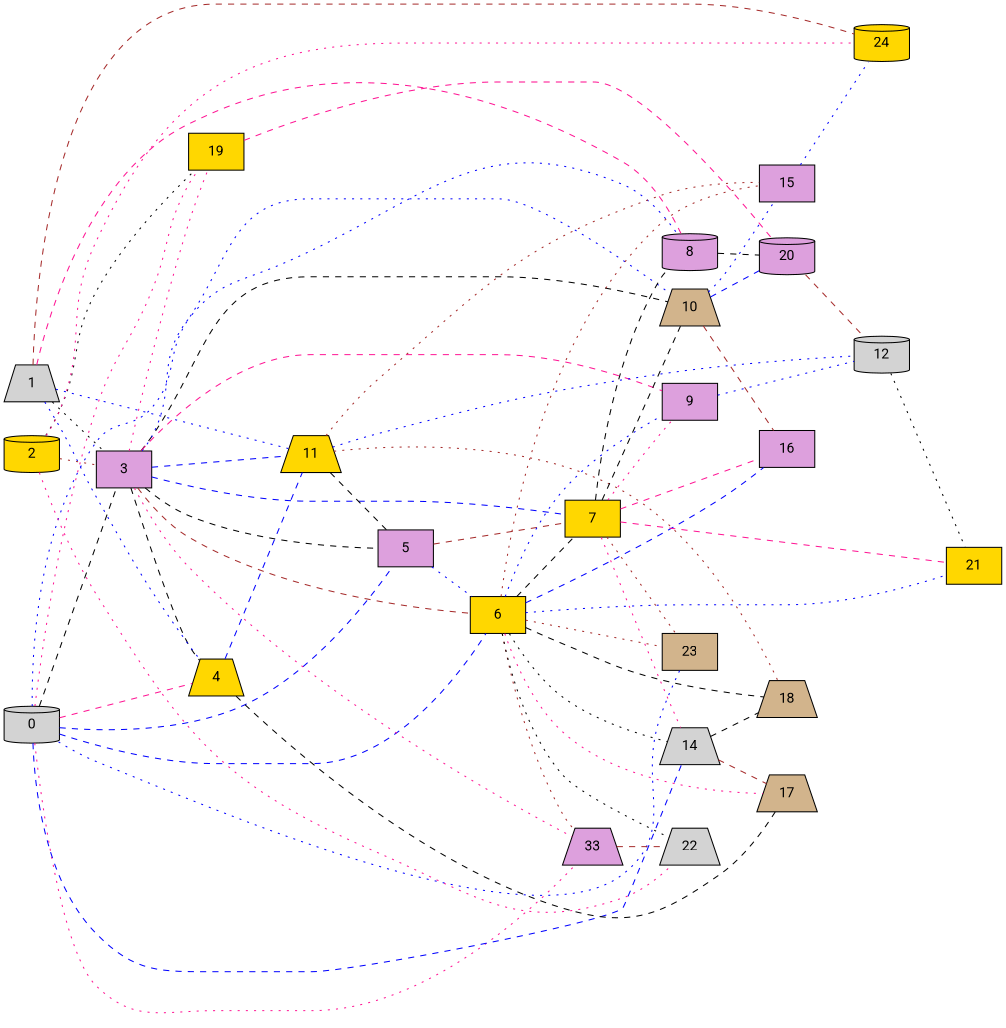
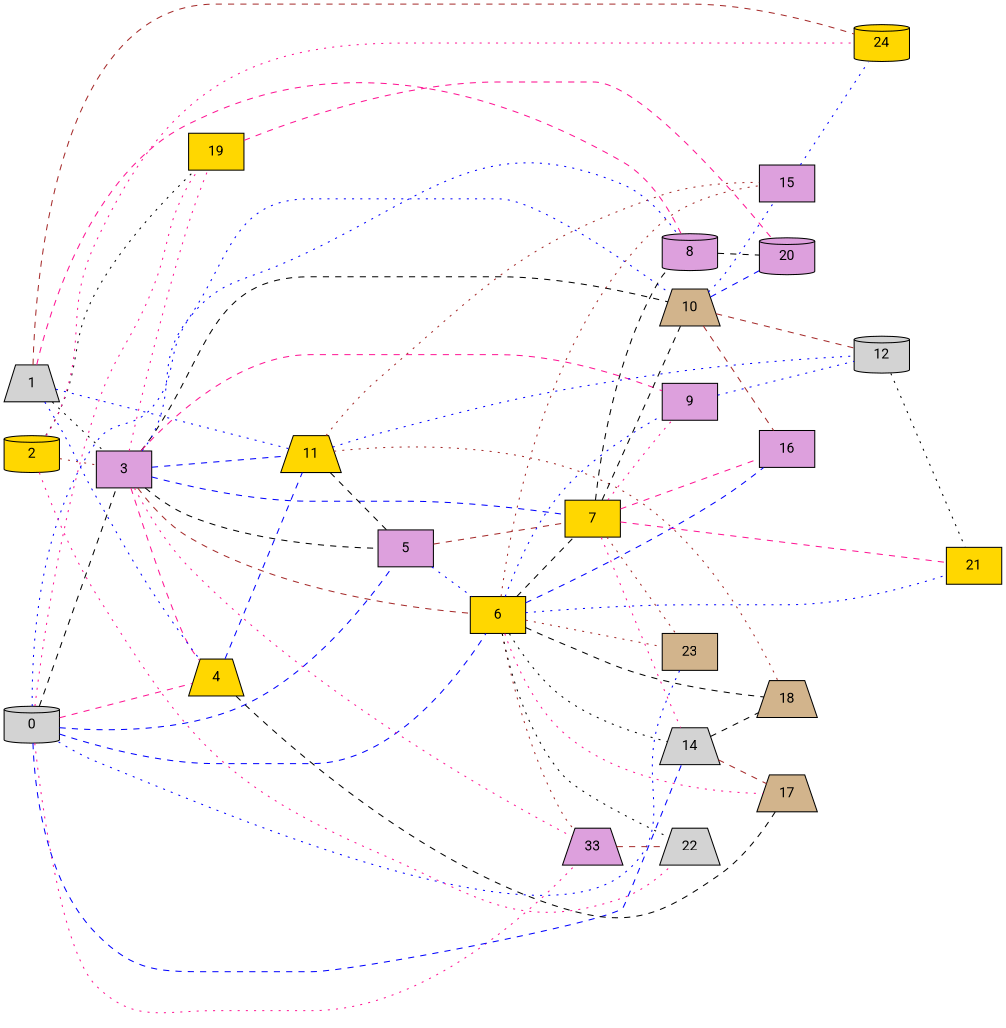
edge "20" -- "12": now "10" -- "12"
edge "3" -- "4": color black -> deeppink
